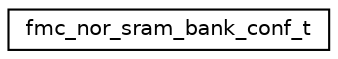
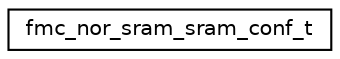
node "fmc_nor_sram_bank_conf_t": label "fmc_nor_sram_bank_conf_t" -> "fmc_nor_sram_sram_conf_t"
